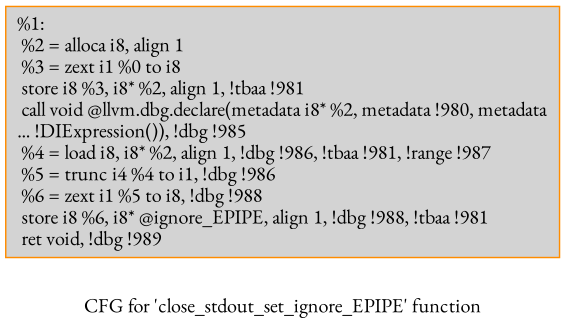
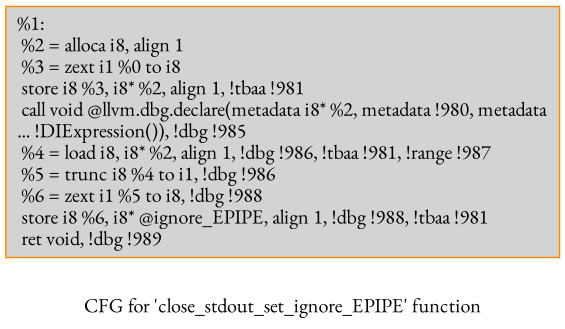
node "%1:": text "%5 = trunc i4 %4 to i1, !dbg !986" -> "%5 = trunc i8 %4 to i1, !dbg !986"
